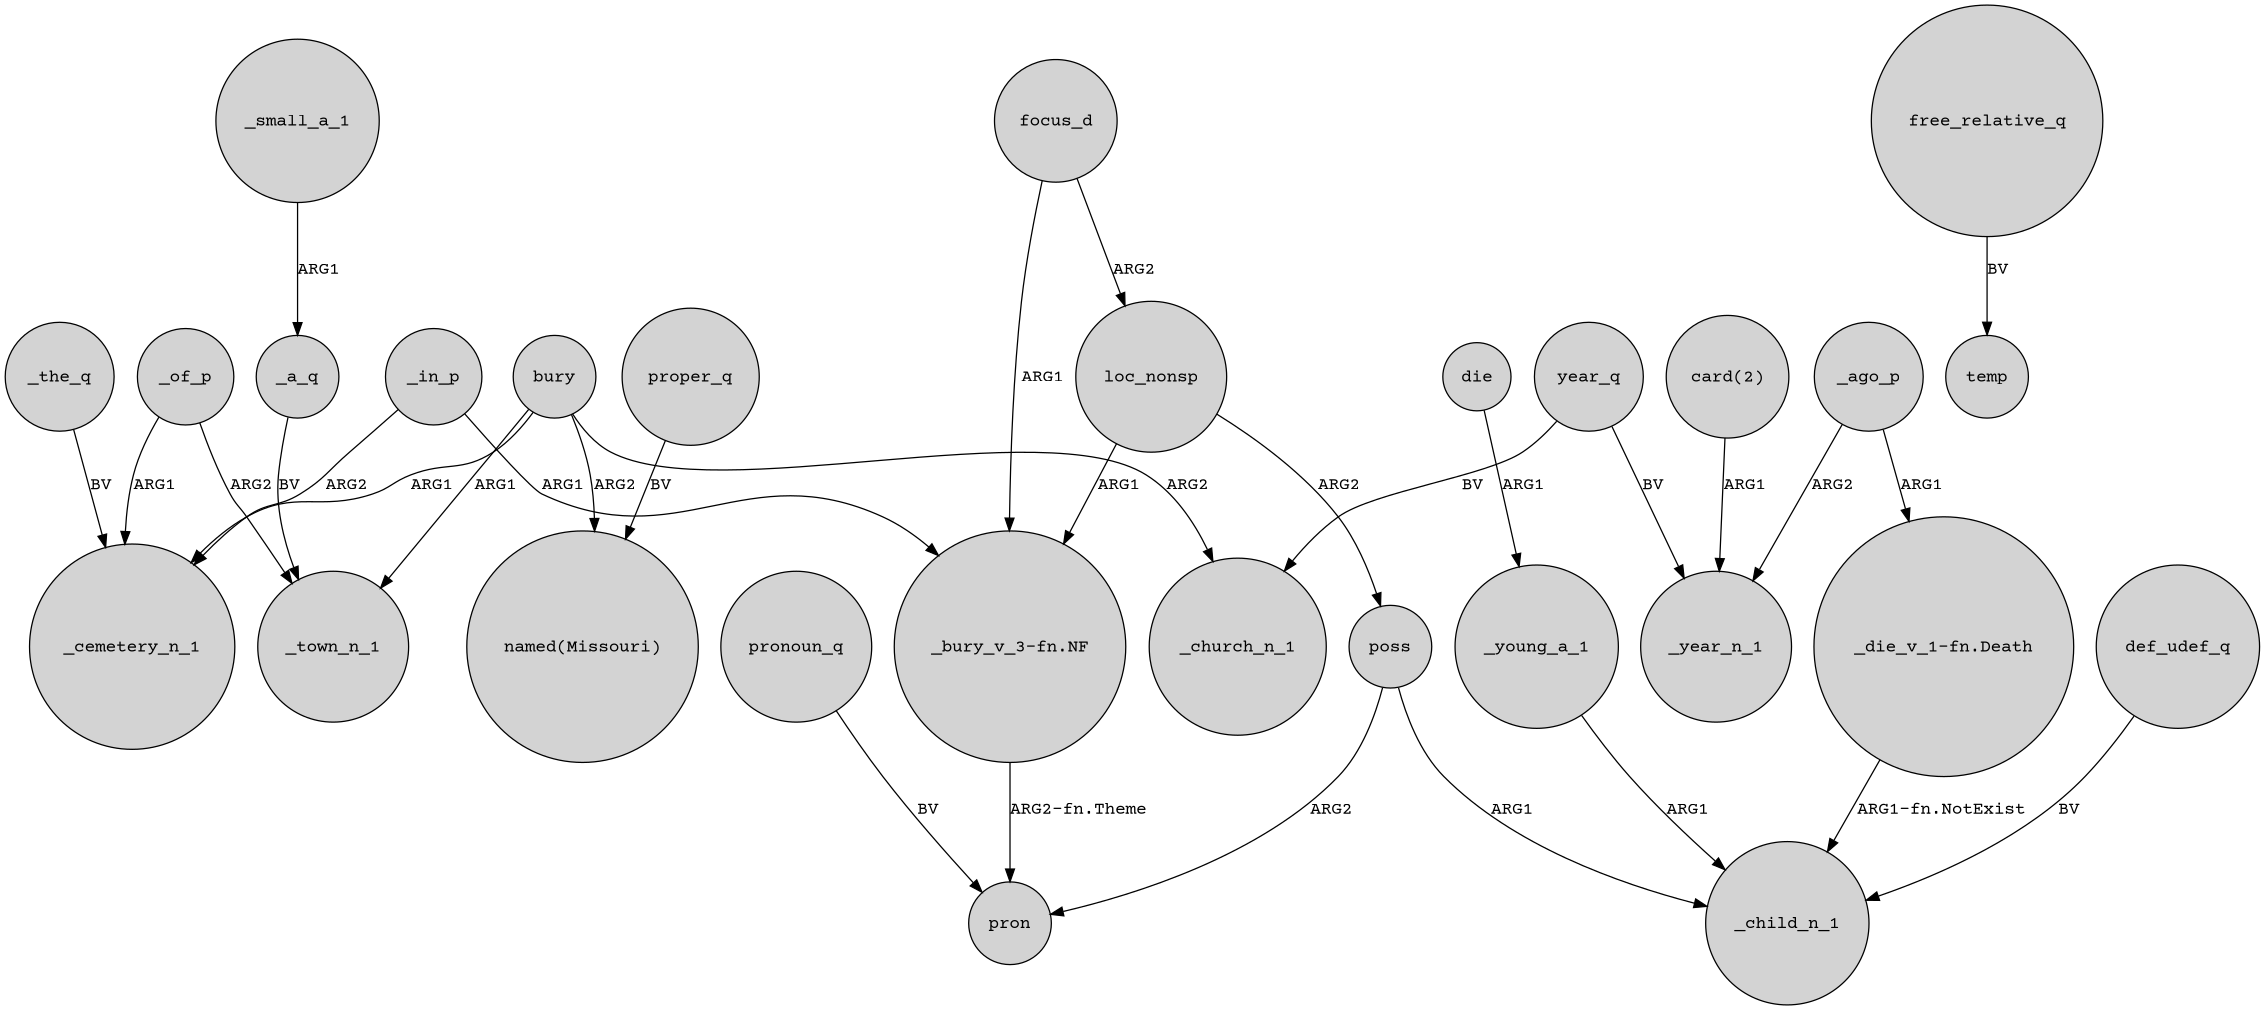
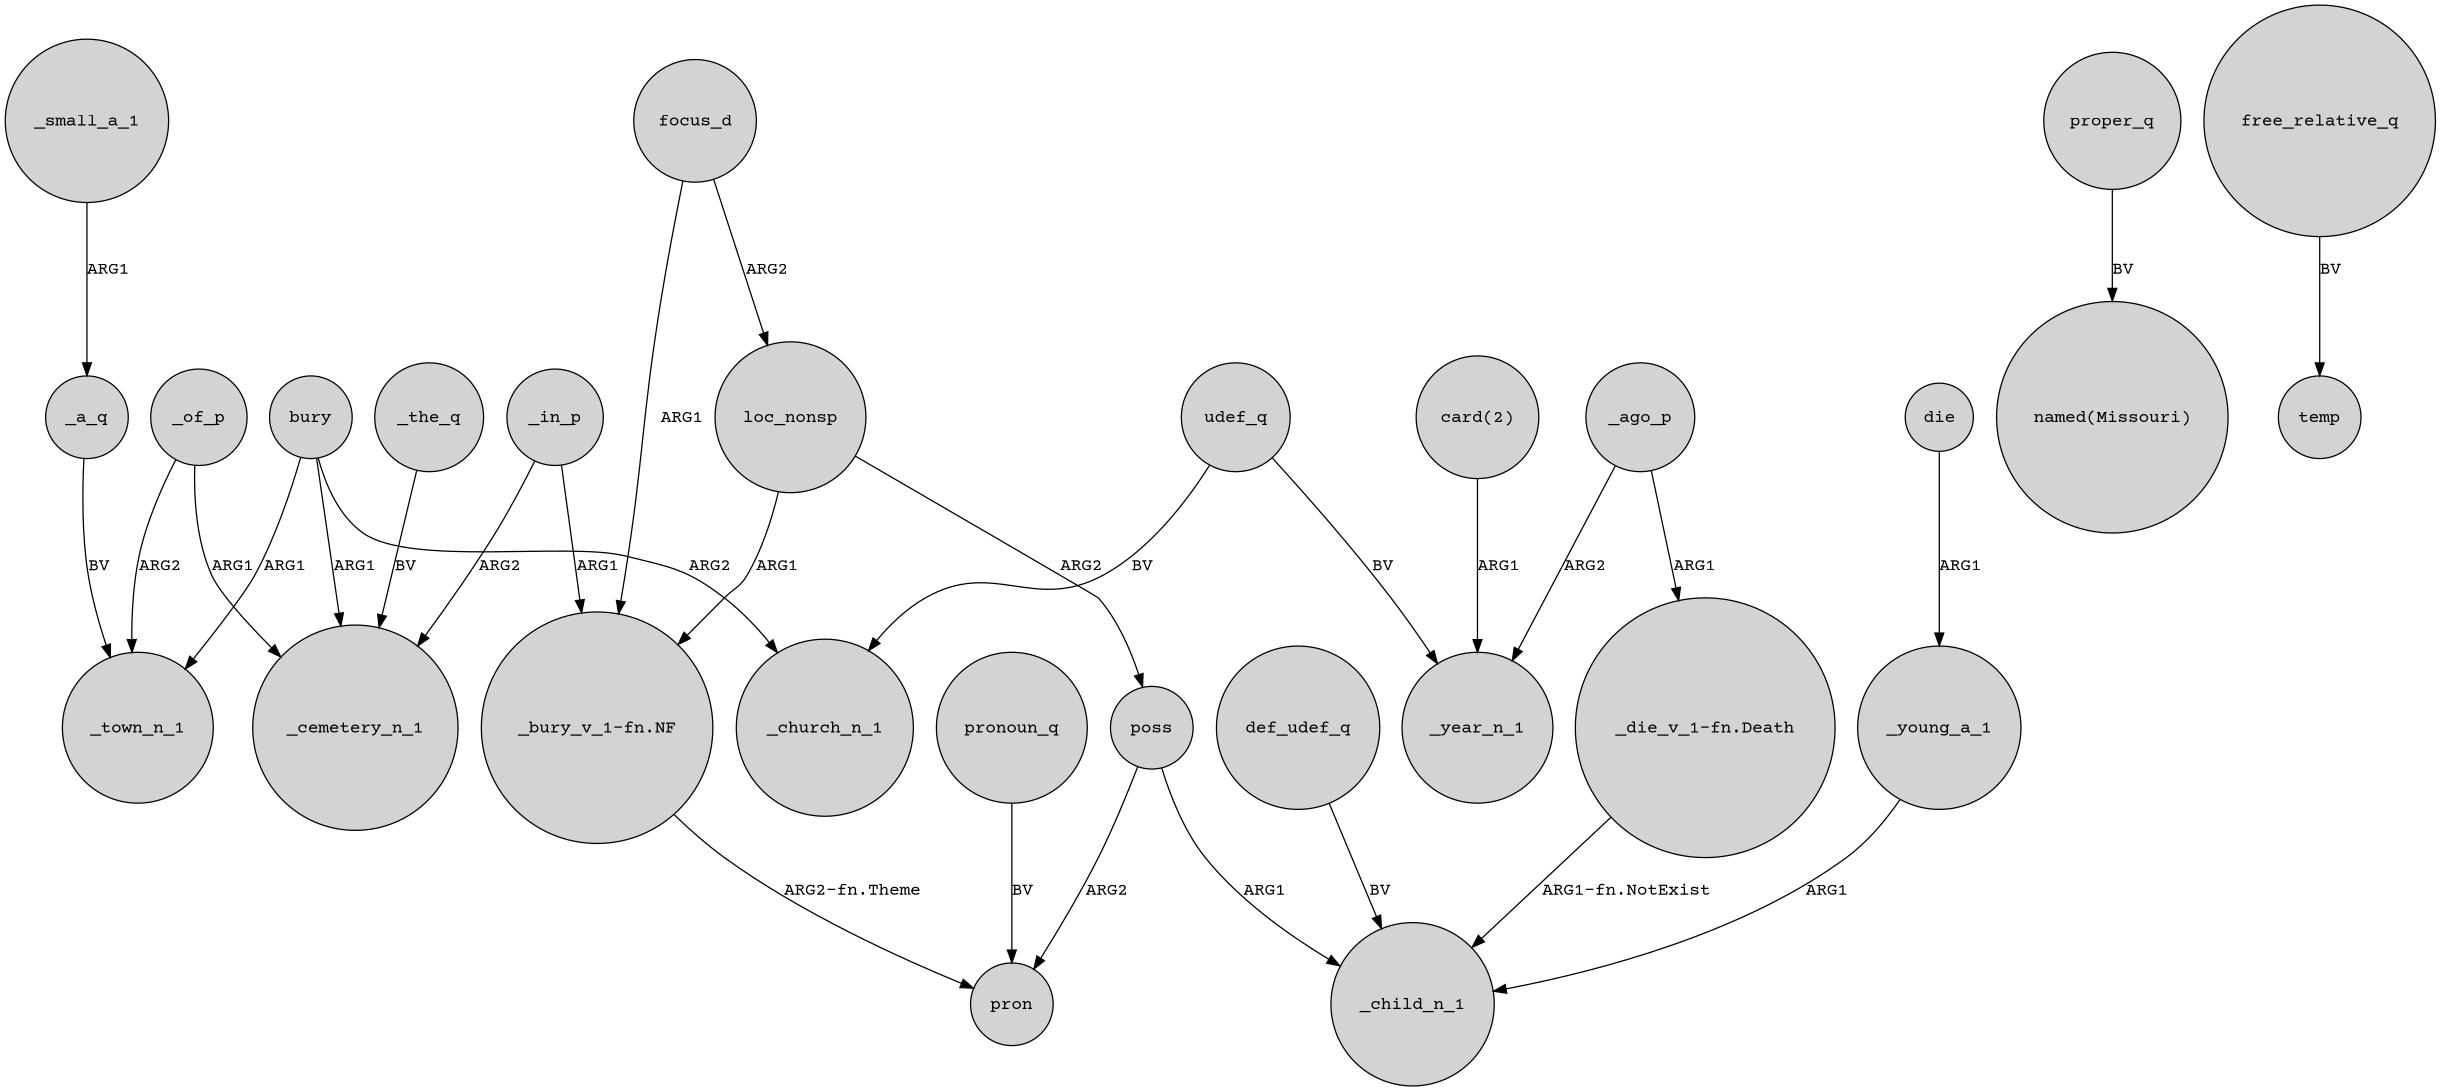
node "year_q": label "year_q" -> "udef_q"
edge "bury" -> "named(Missouri)": removed, label "ARG2"
node "_bury_v_3-fn.NF": label "_bury_v_3-fn.NF" -> "_bury_v_1-fn.NF"
